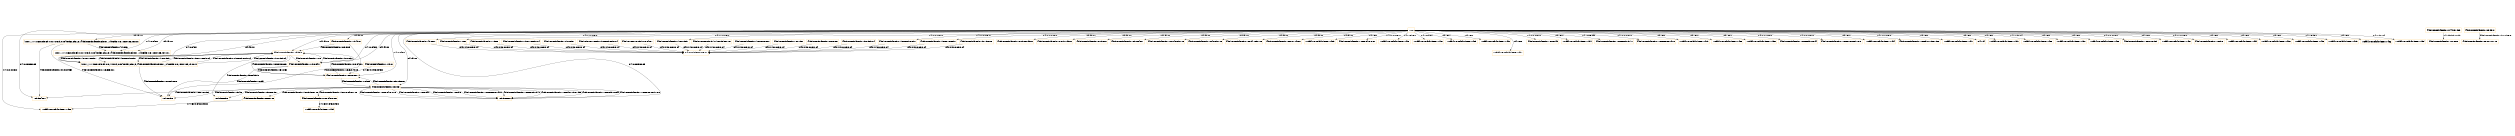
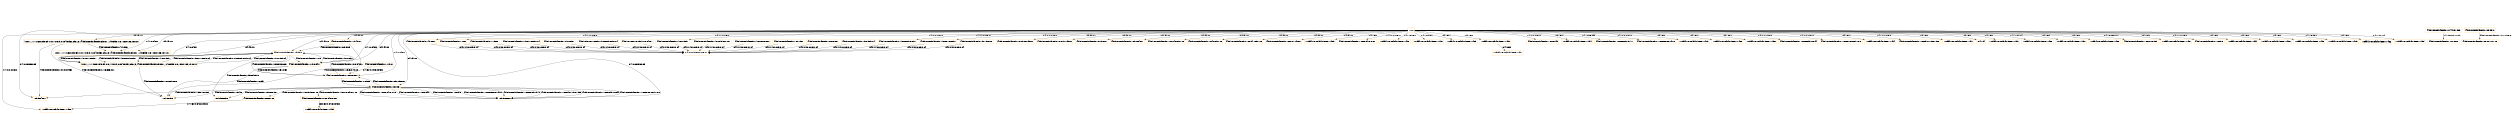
edge "NULL" -> "-7299f47e:18f2f17b35e:-7fd4": now "-7299f47e:18f2f17b35e:-7fd8" -> "-7299f47e:18f2f17b35e:-7fd4"
edge "NULL" -> "flight_satisfaction:recommended": label "owl:onProperty" -> "owl:namePerson"
node "flight_rateFoodDrinks:hasTicketType": label "flight_rateFoodDrinks:hasTicketType" -> "flight_satisfaction:hasTicketType"
edge "flight_satisfaction:TravelerType" -> "-7299f47e:18f2f17b35e:-7fe9": label "owl:equivalentClass" -> "rest:equivalentClass"
